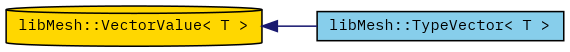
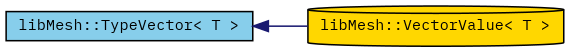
edge "libMesh::TypeVector< T >" -> "libMesh::VectorValue< T >": reversed
